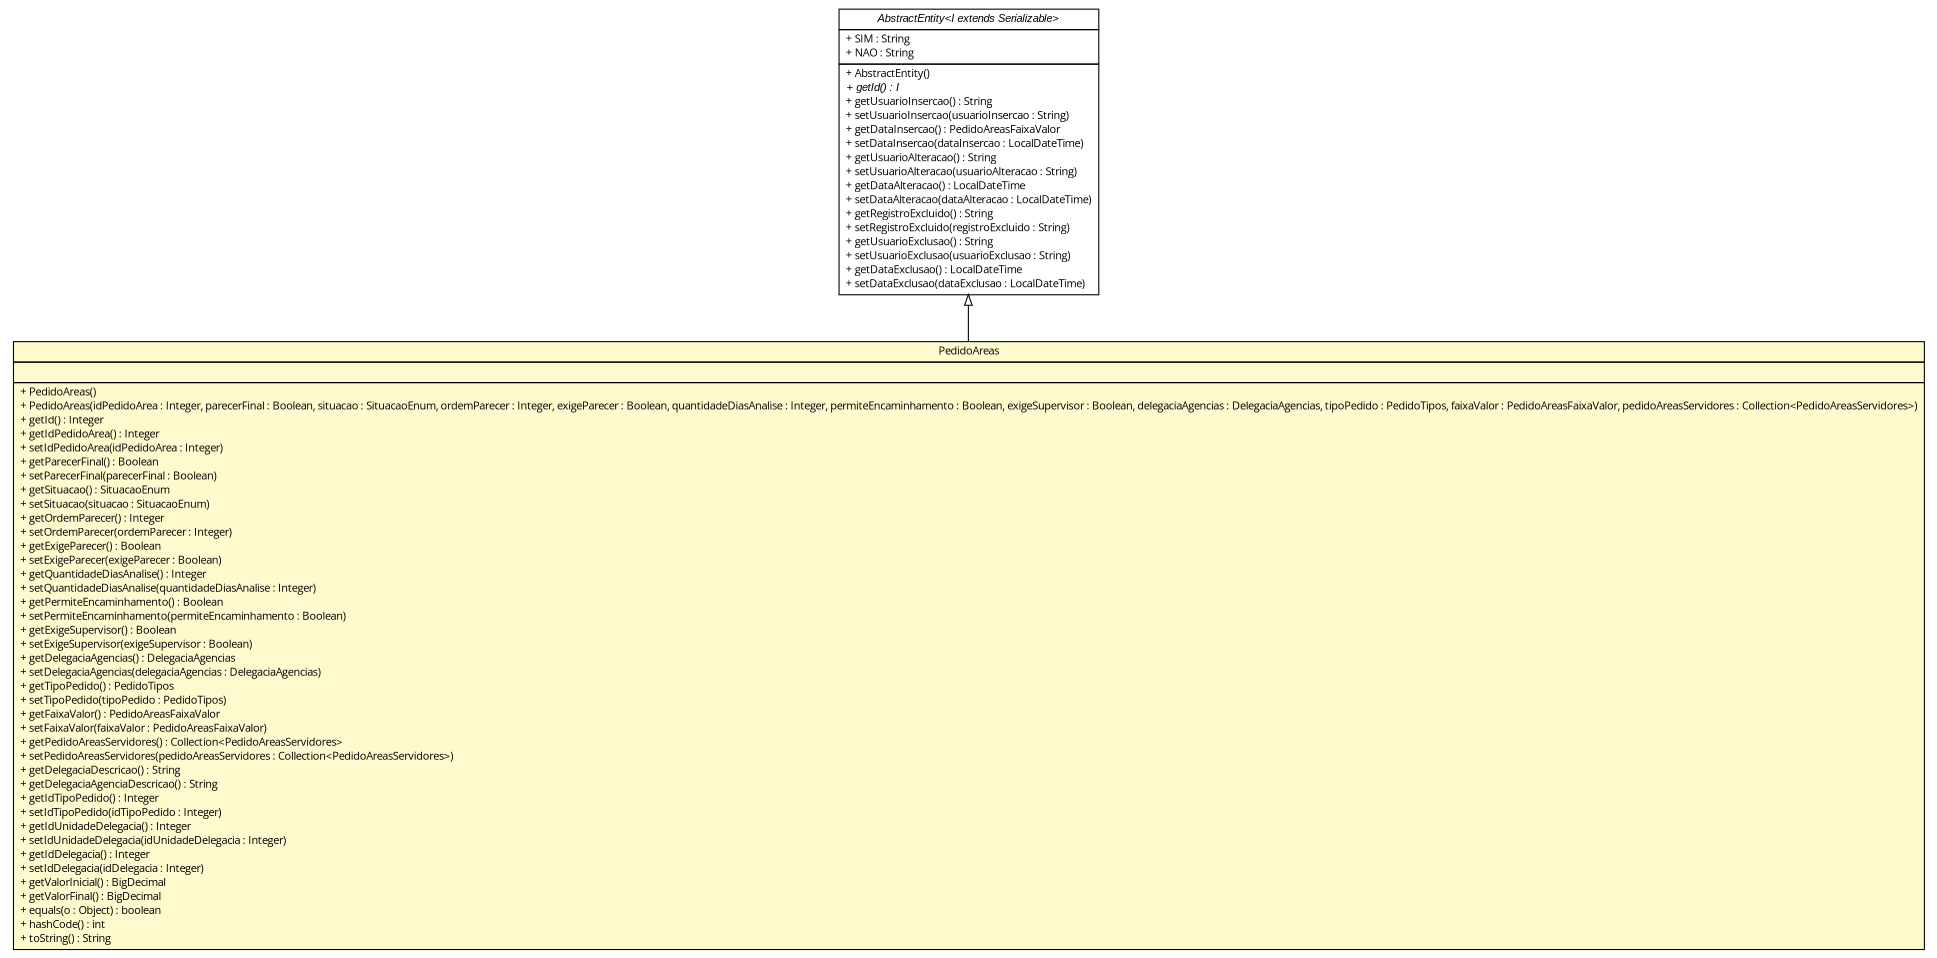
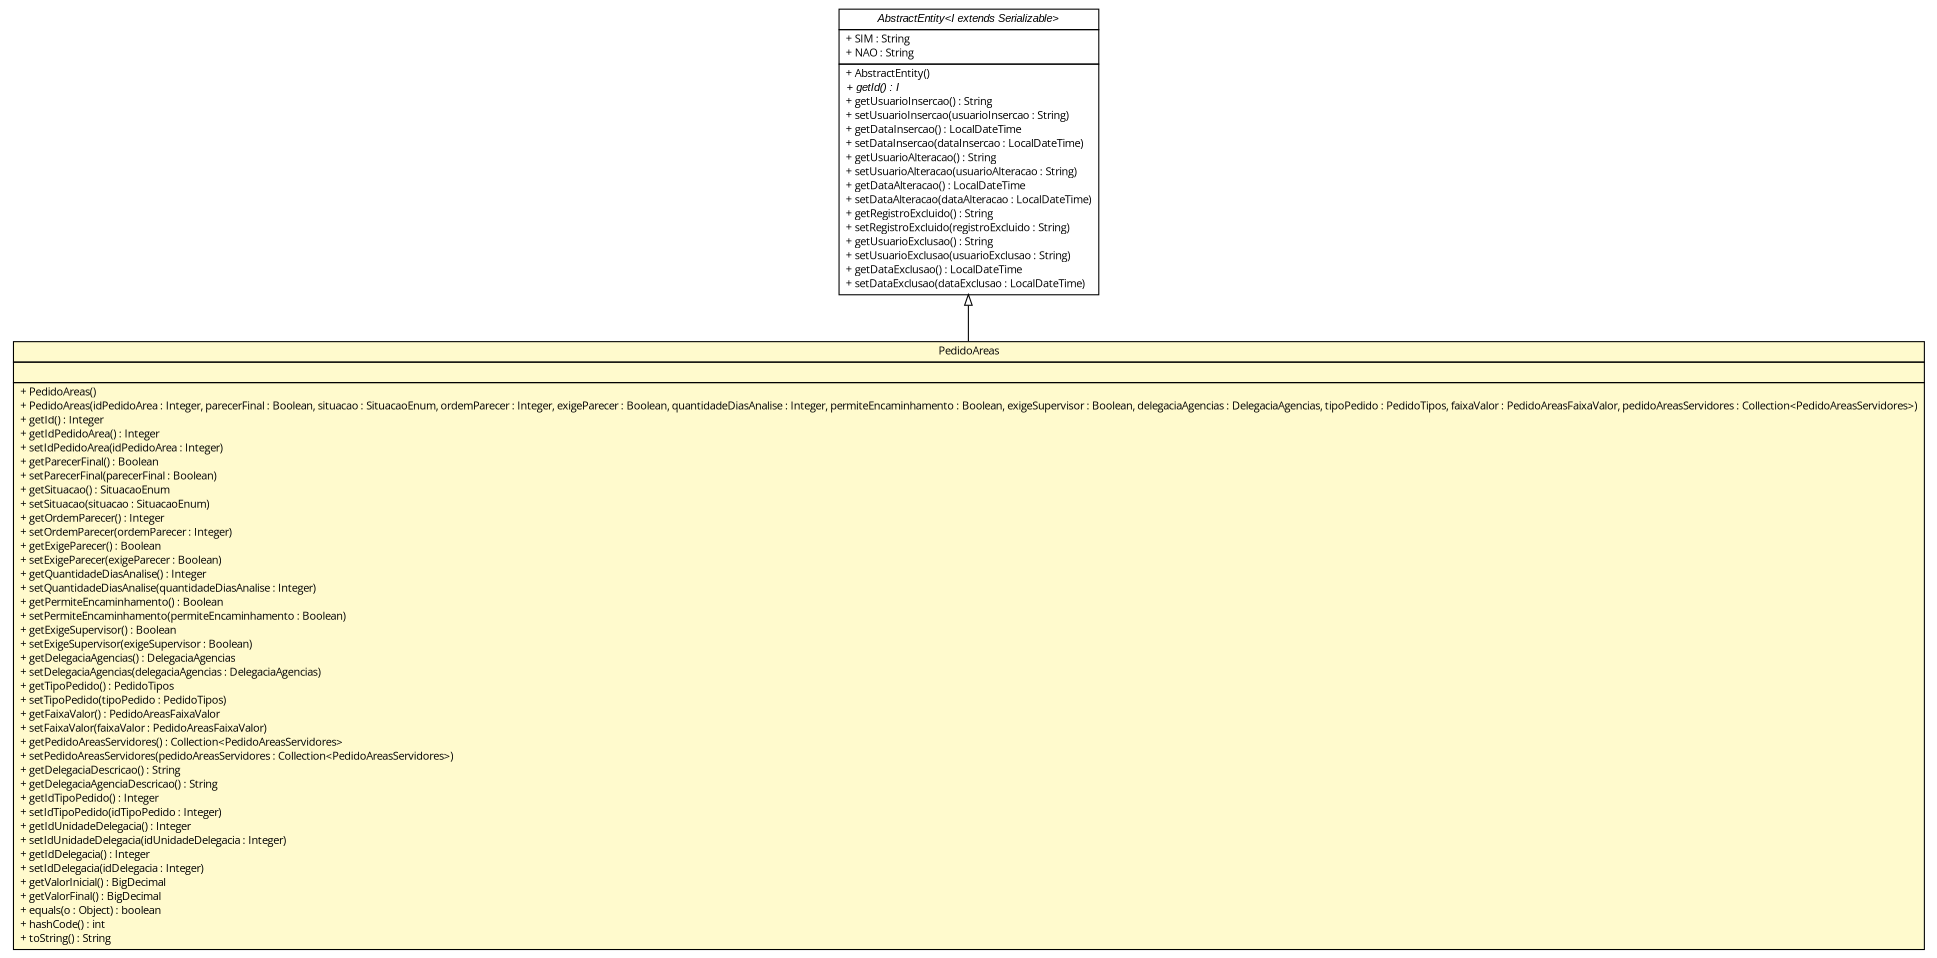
node "AbstractEntity<I extends Serializable>": text "+ getDataInsercao() : PedidoAreasFaixaValor" -> "+ getDataInsercao() : LocalDateTime"
